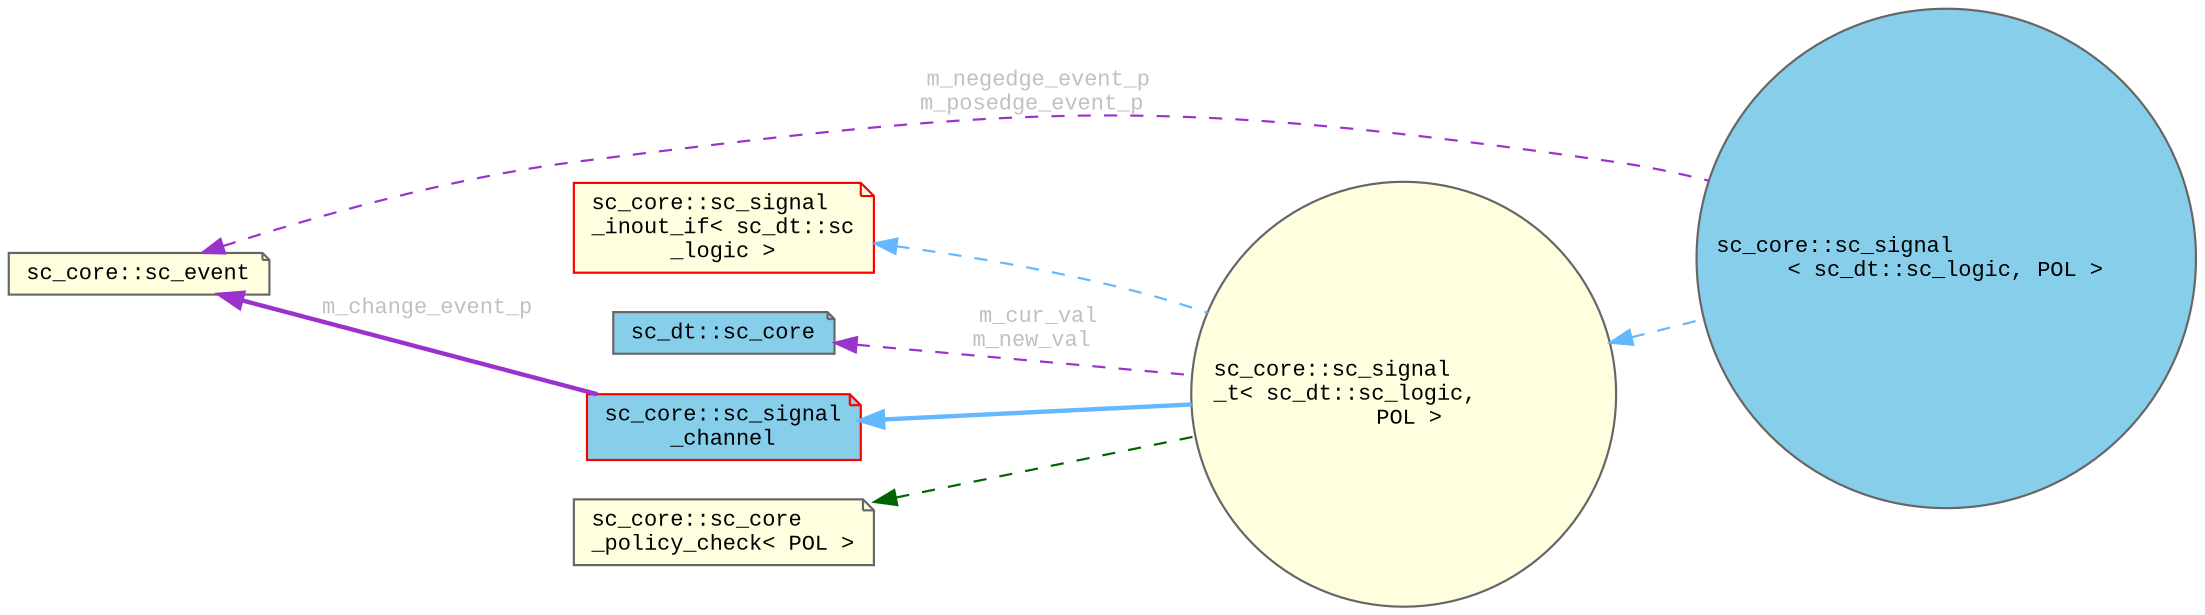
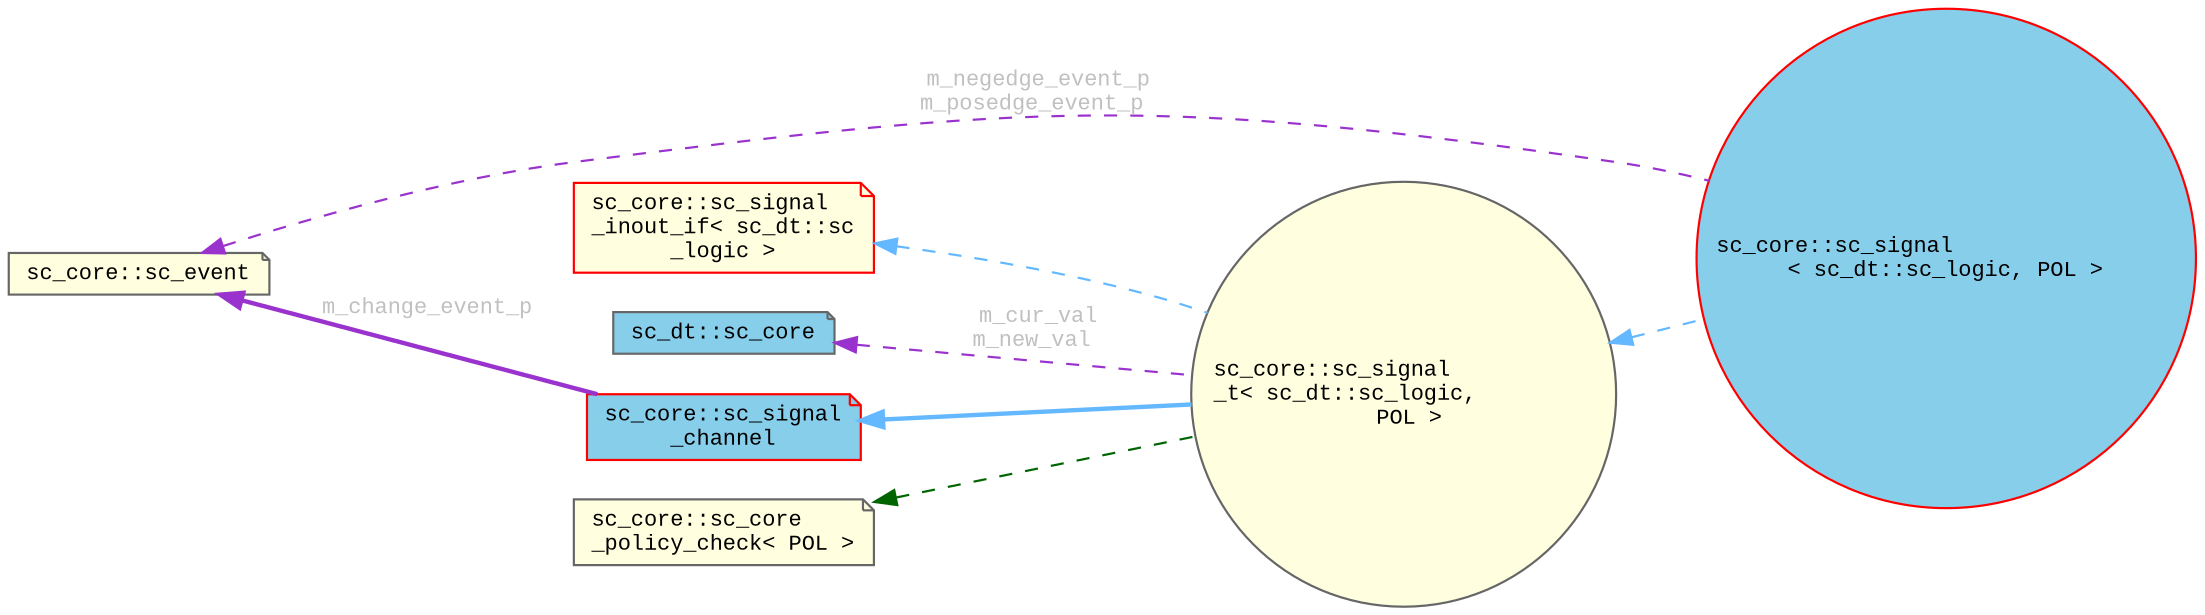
node "sc_core::sc_signal < sc_dt::sc_logic, POL >": color gray40 -> red
